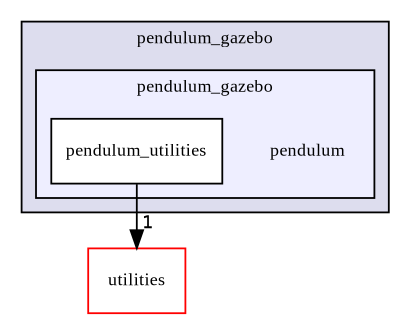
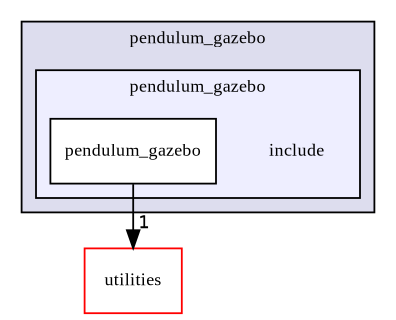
node "pendulum_utilities": label "pendulum_utilities" -> "pendulum_gazebo"
node "pendulum": label "pendulum" -> "include"
